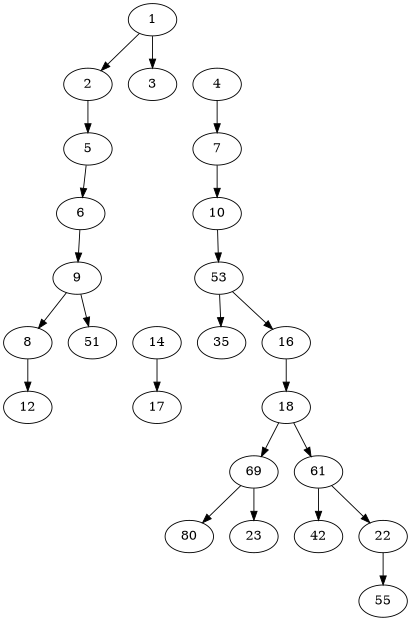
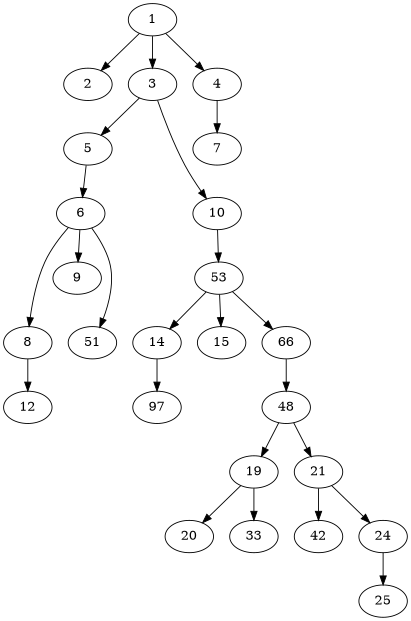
edge "1" -> "4": added
edge "2" -> "5": now "3" -> "5"
edge "7" -> "10": now "3" -> "10"
edge "9" -> "51": now "6" -> "51"
edge "9" -> "8": now "6" -> "8"
edge "53" -> "14": added
node "35": label "35" -> "15"
node "16": label "16" -> "66"
node "17": label "17" -> "97"
node "18": label "18" -> "48"
node "69": label "69" -> "19"
node "61": label "61" -> "21"
node "80": label "80" -> "20"
node "23": label "23" -> "33"
node "22": label "22" -> "24"
node "55": label "55" -> "25"
